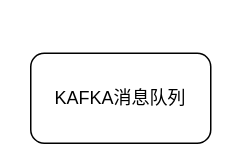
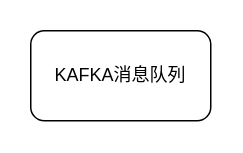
node "KAFKA消息队列": moved (121, 98) -> (121, 76)
